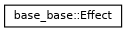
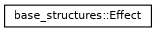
node "base_base::Effect": label "base_base::Effect" -> "base_structures::Effect"
